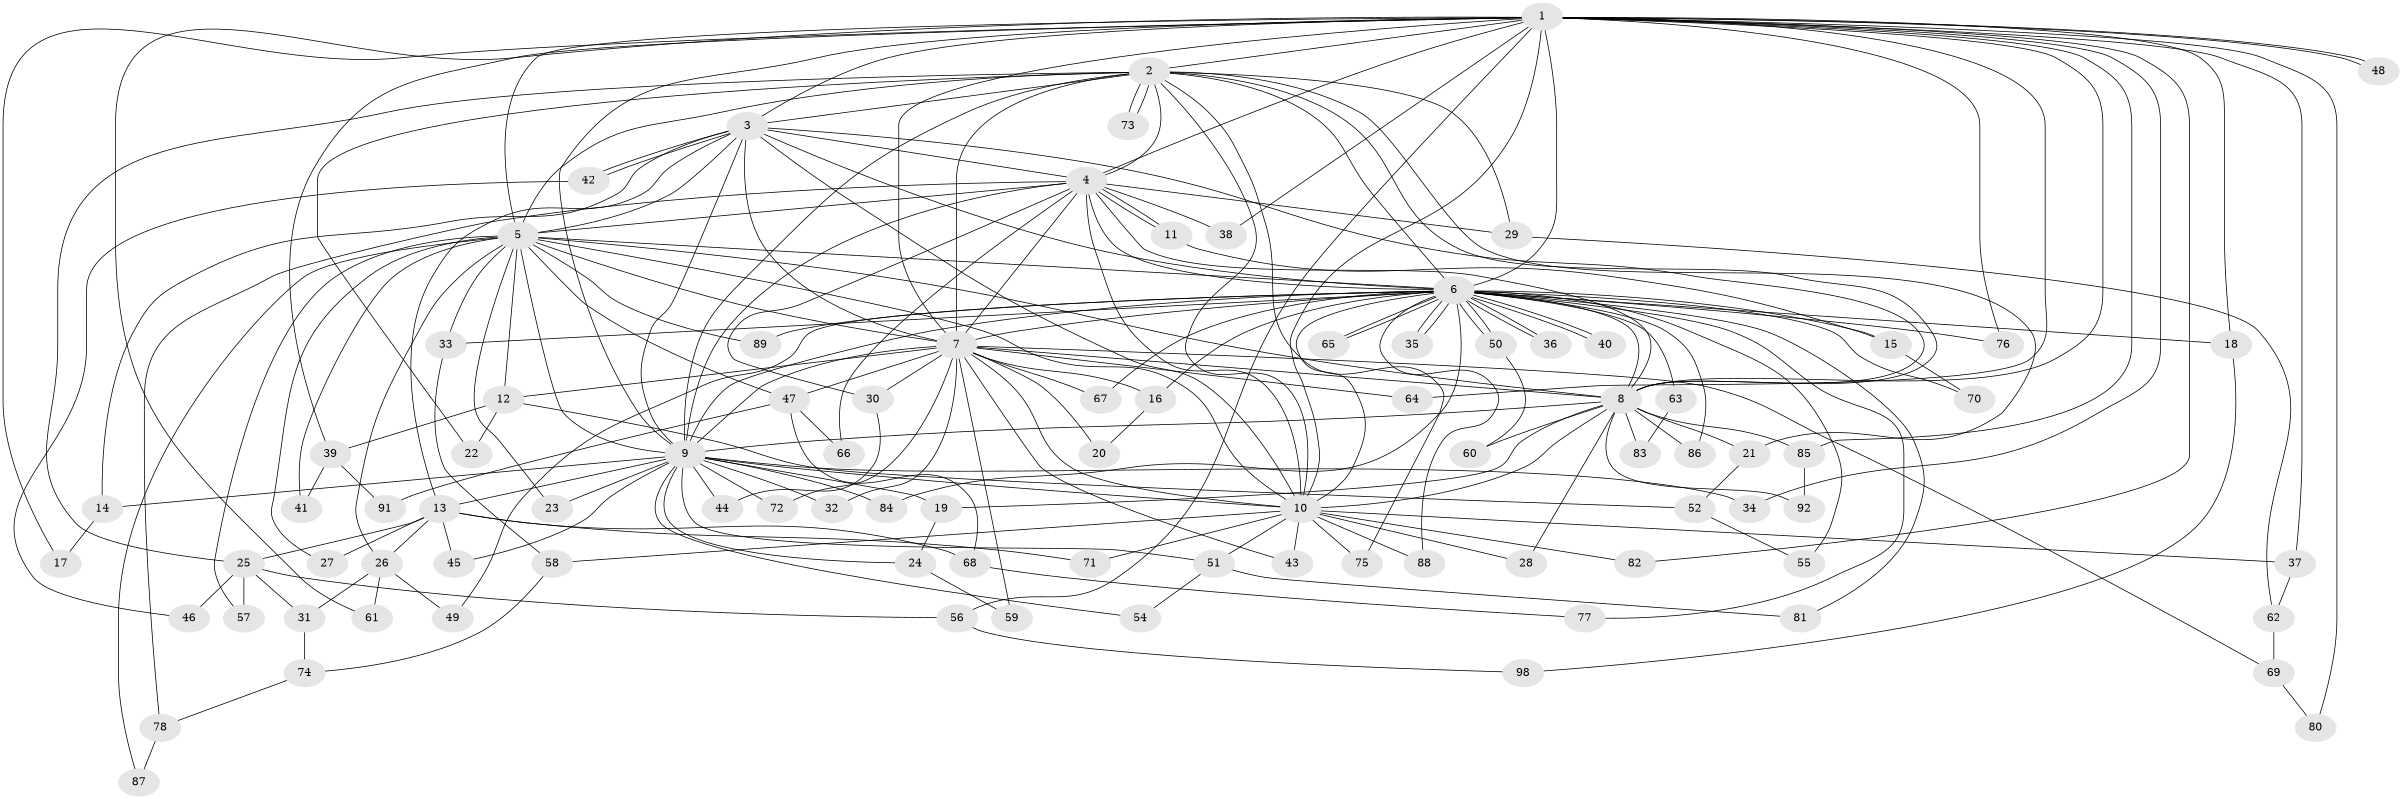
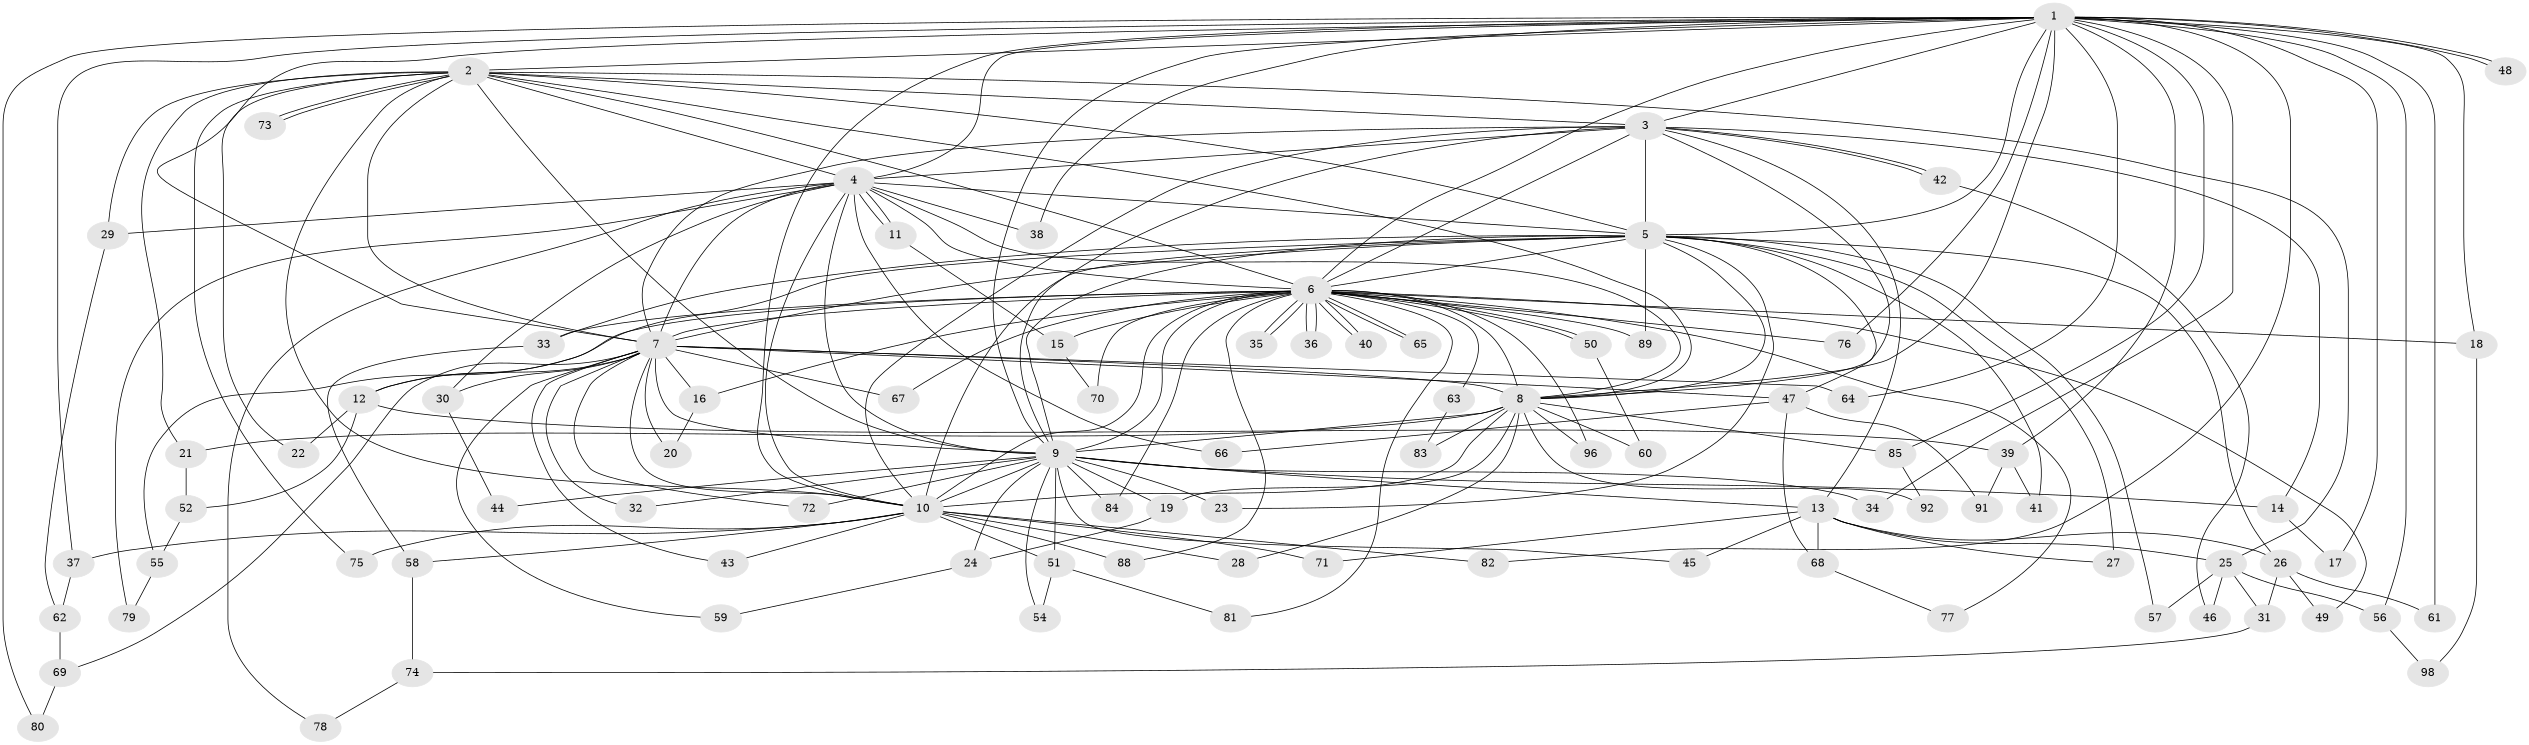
node "86": label "86" -> "96"
node "79": added
node "87": removed
